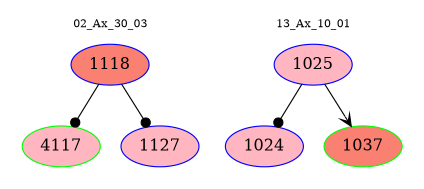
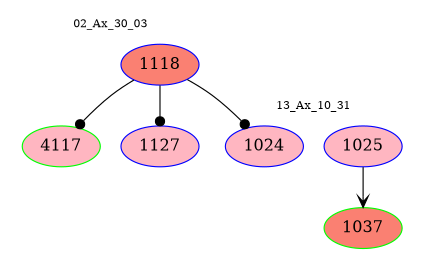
cluster "13_Ax_10_01": label "13_Ax_10_01" -> "13_Ax_10_31"
edge "1025" -> "1024": now "1118" -> "1024"
